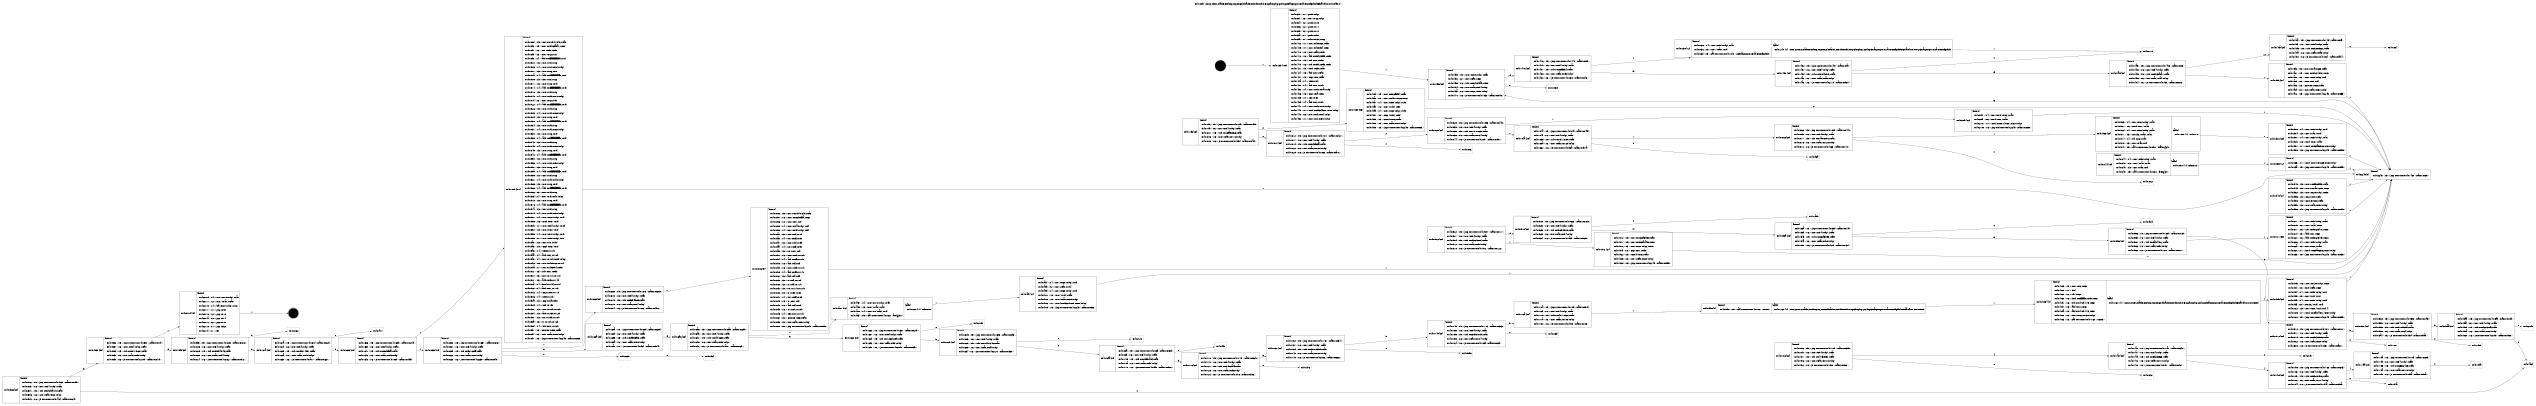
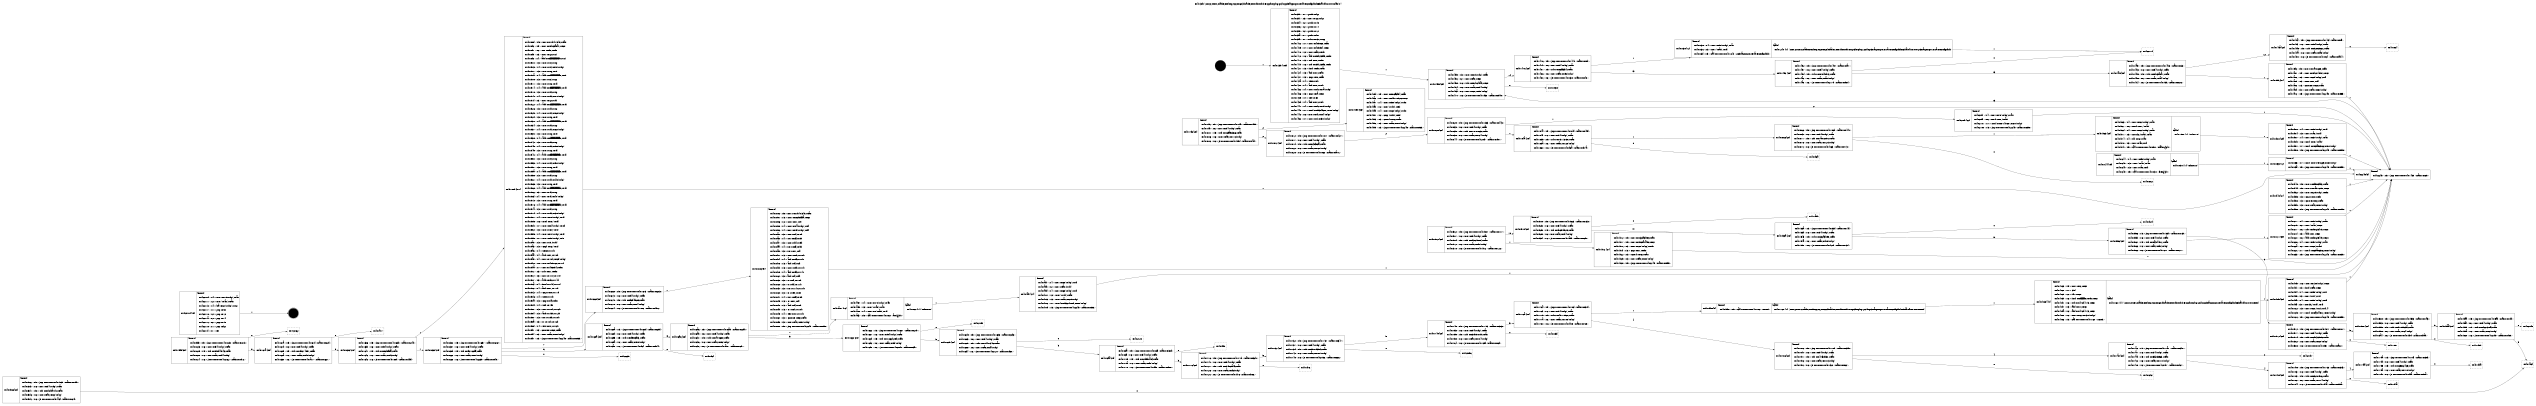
node "0x401e6c": removed
edge "0x40176a [28]" -> "0x401786 [28]": added, label "4"
node "0x4015e2 [28]": removed
edge "0x402239" -> "0x401fc4": now "0x40168a [28]" -> "0x401fc4"
